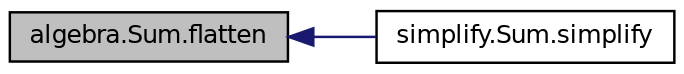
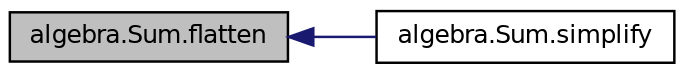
node "simplify.Sum.simplify": label "simplify.Sum.simplify" -> "algebra.Sum.simplify"
